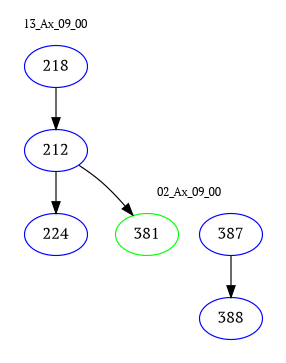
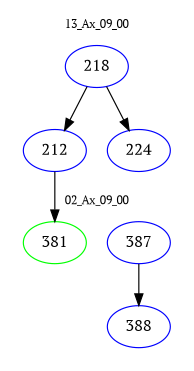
edge "212" -> "224": now "218" -> "224"
